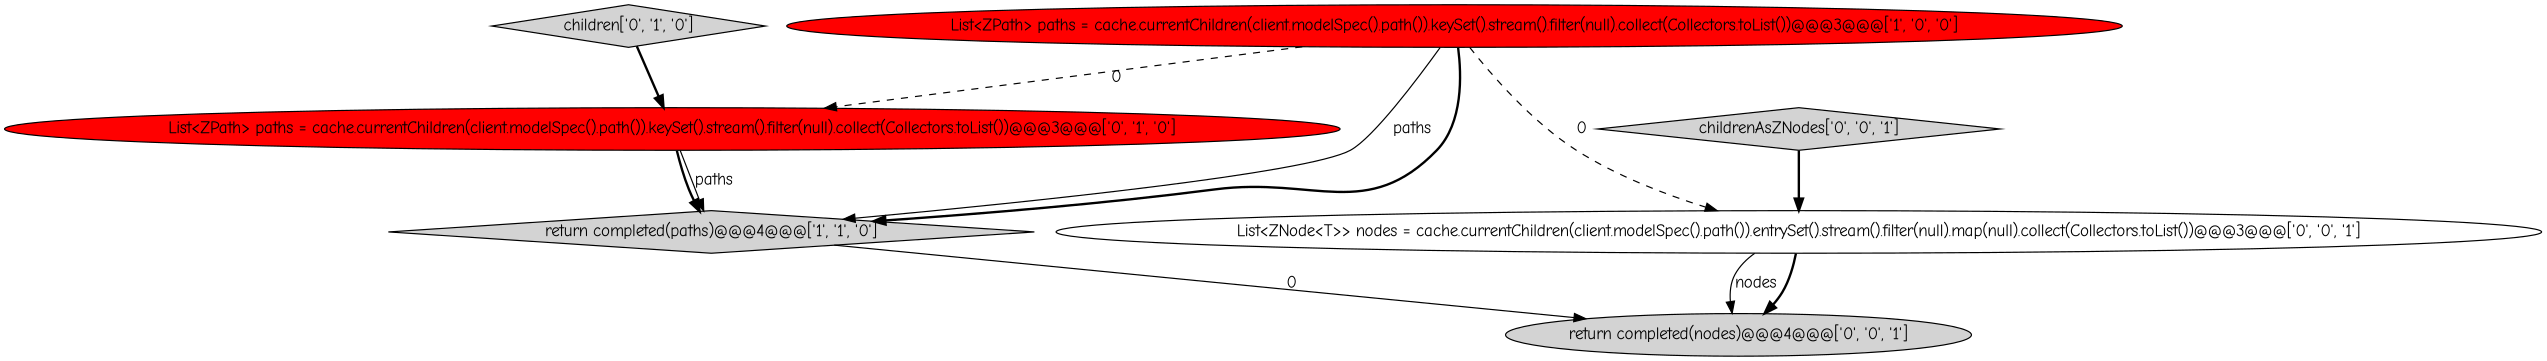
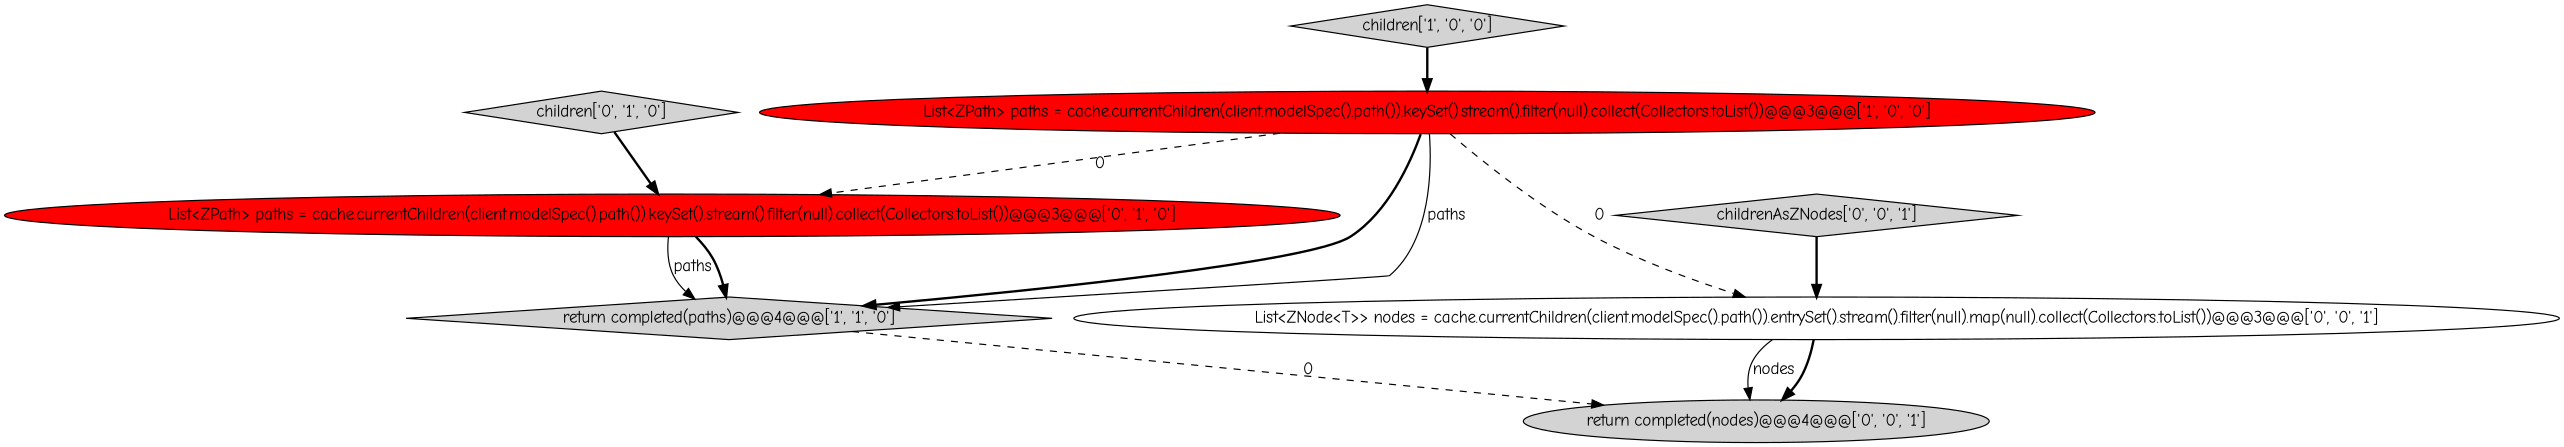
node "children['1', '0', '0']": added
edge "return completed(paths)@@@4@@@['1', '1', '0']" -> "return completed(nodes)@@@4@@@['0', '0', '1']": style solid -> dashed
